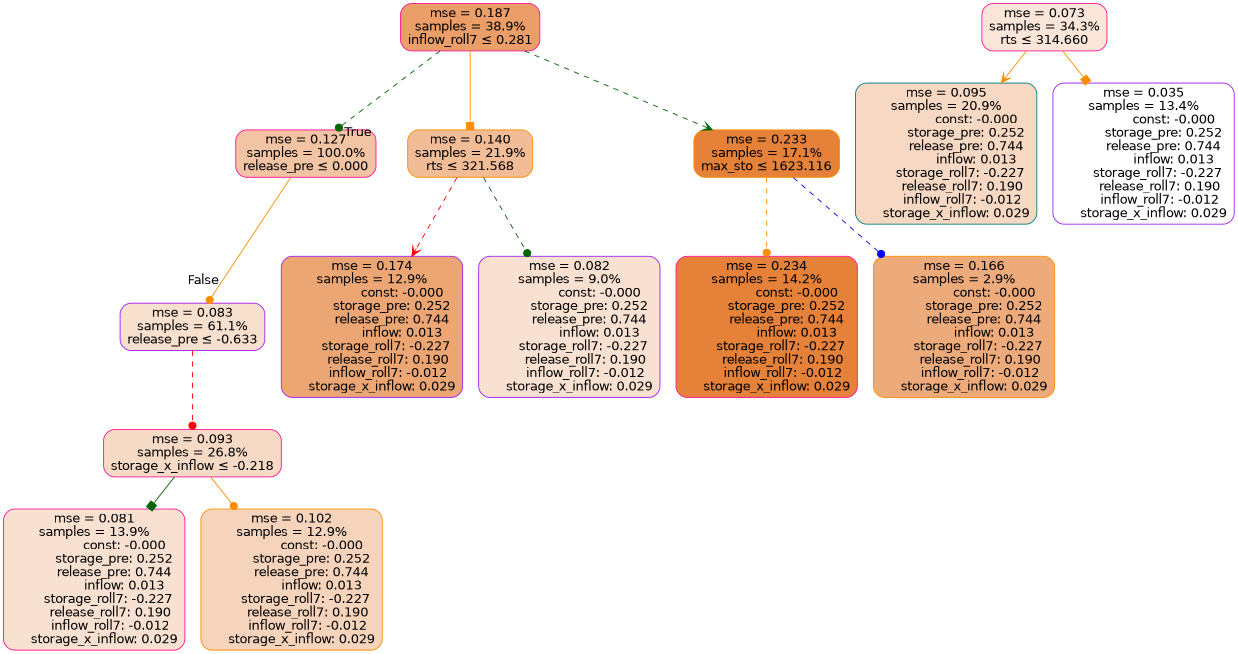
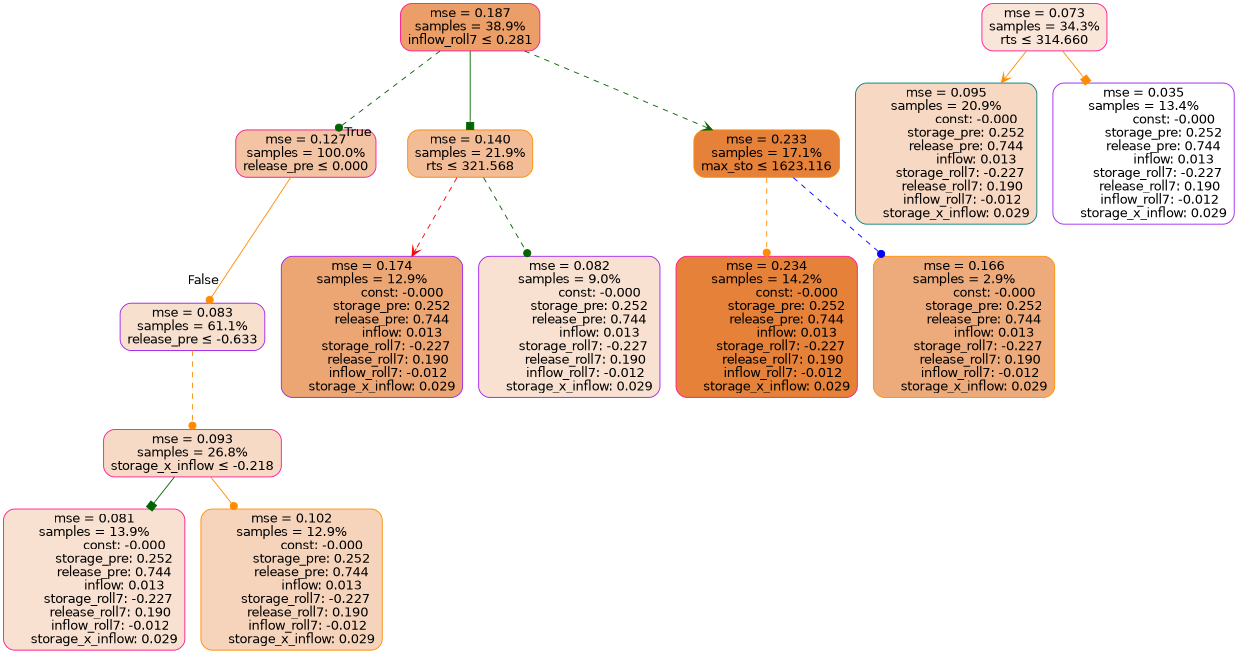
edge "mse = 0.187 samples = 38.9% inflow_roll7 ≤ 0.281" -> "mse = 0.140 samples = 21.9% rts ≤ 321.568": color darkorange -> darkgreen
edge "mse = 0.083 samples = 61.1% release_pre ≤ -0.633" -> "mse = 0.093 samples = 26.8% storage_x_inflow ≤ -0.218": color red -> darkorange
